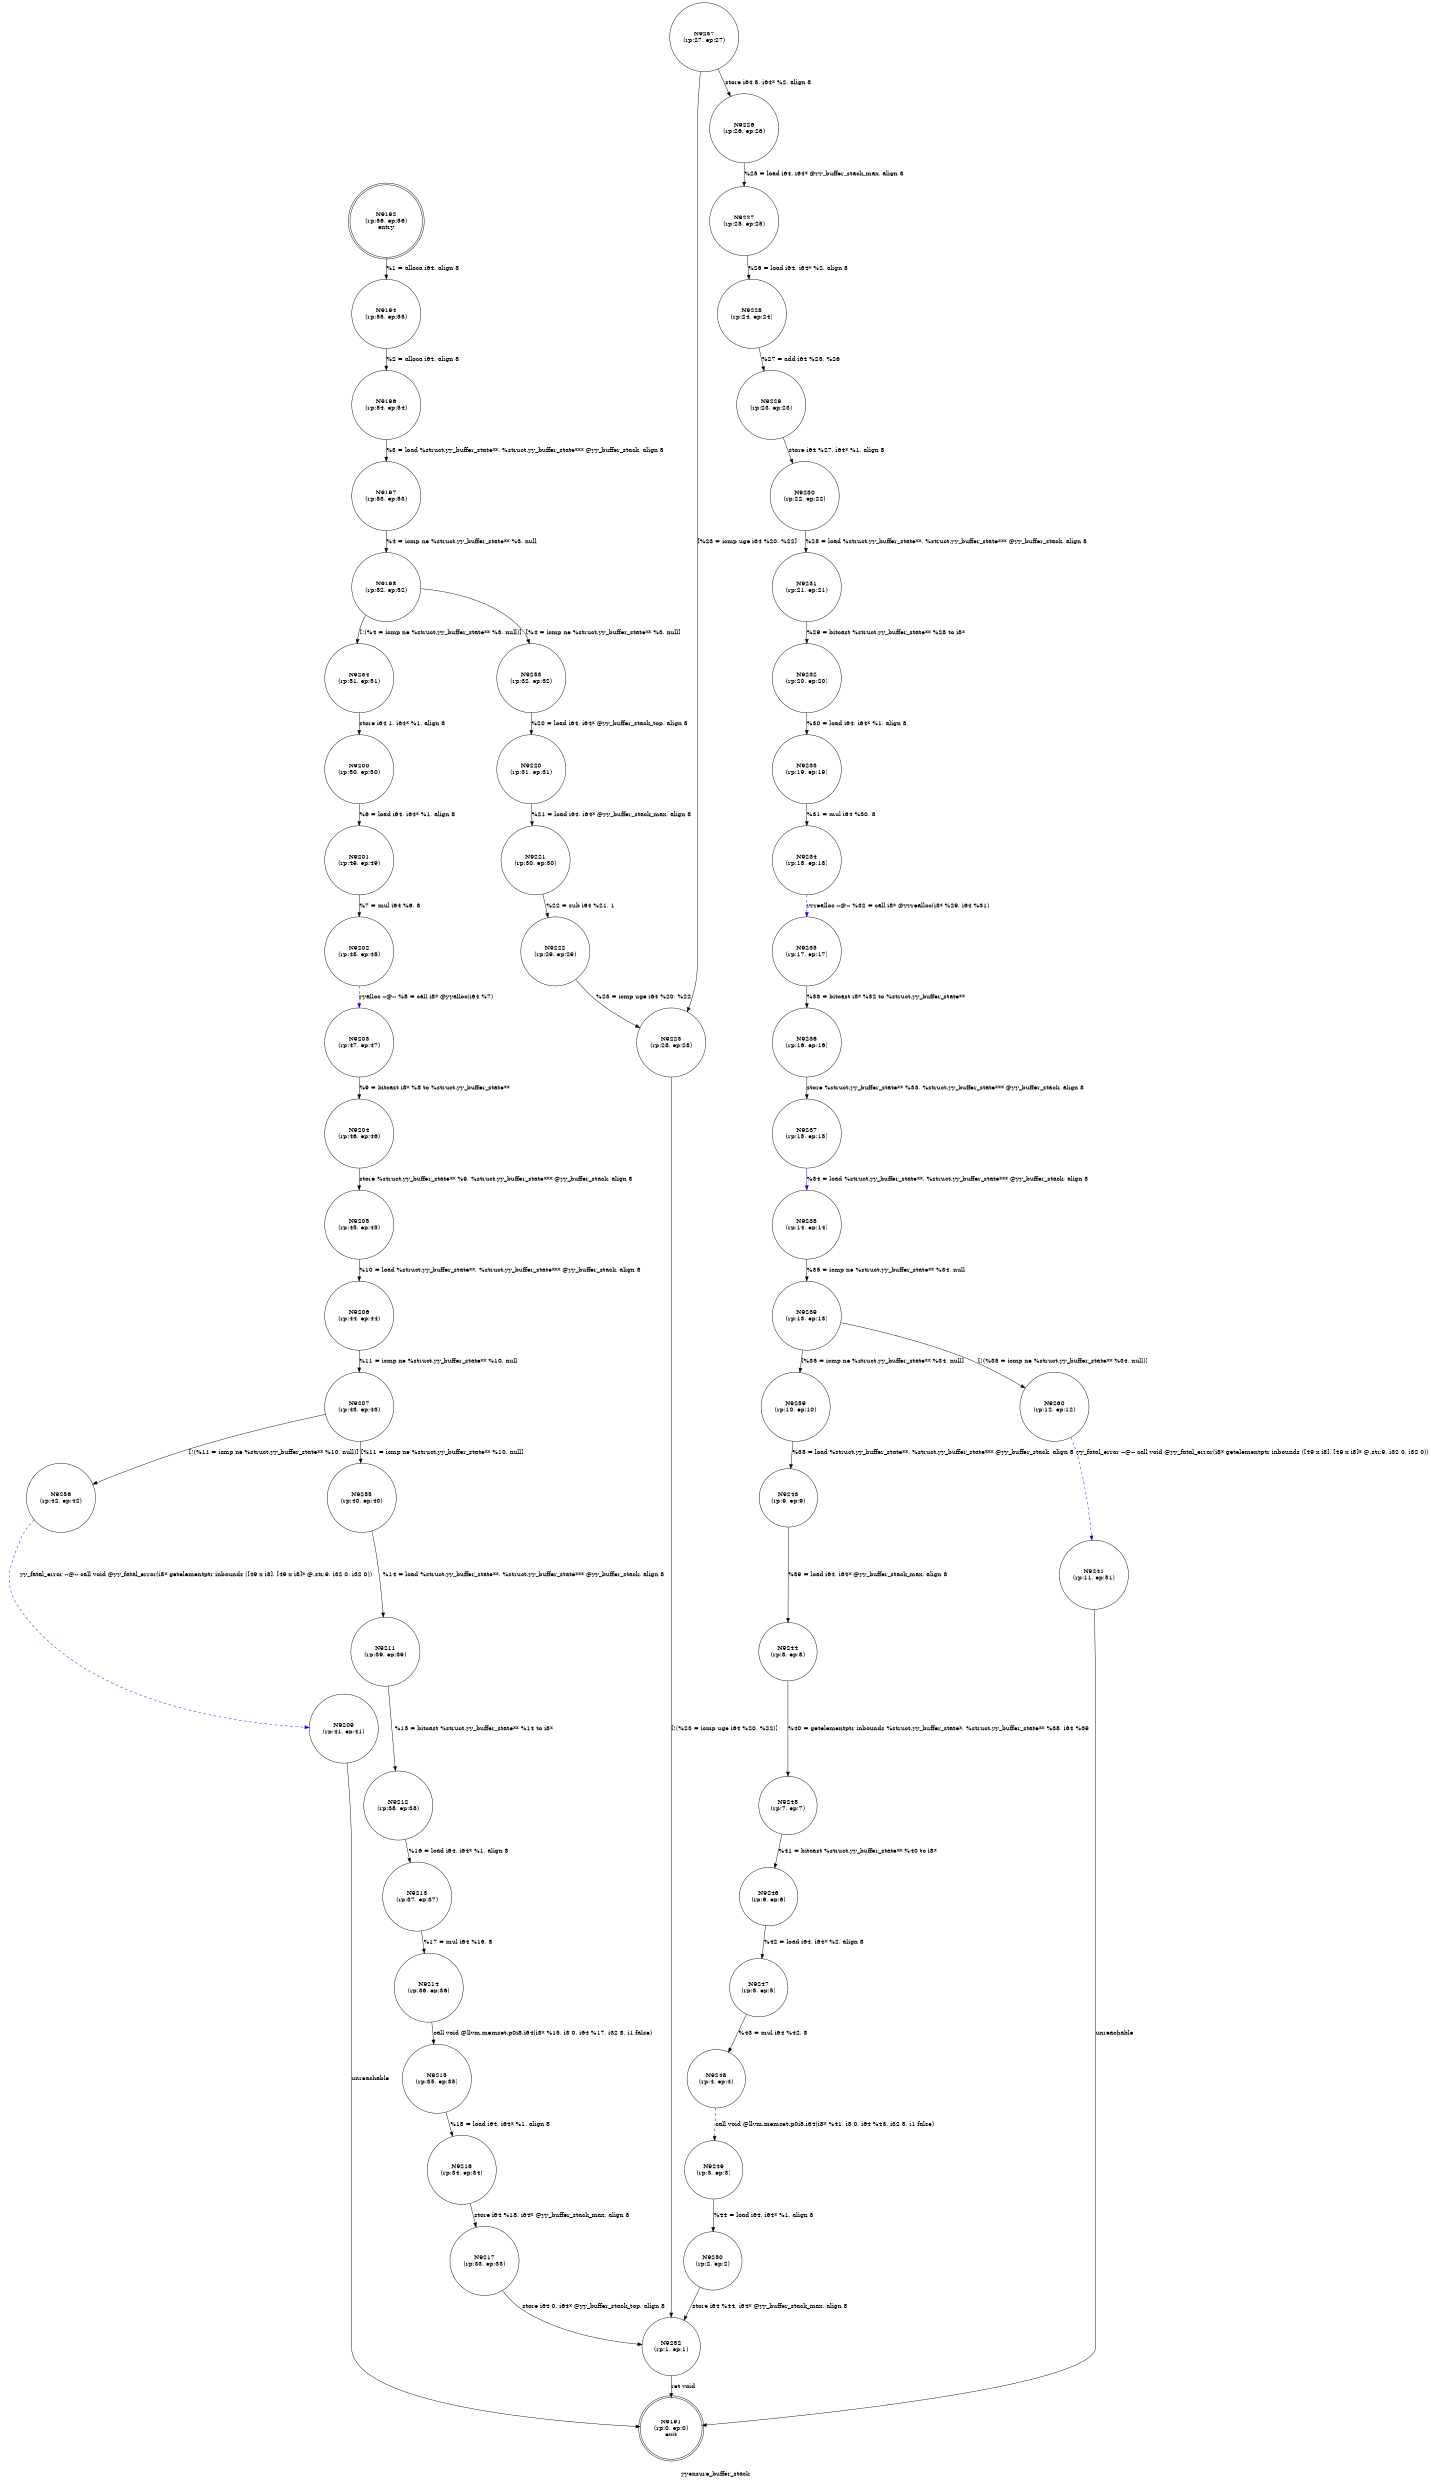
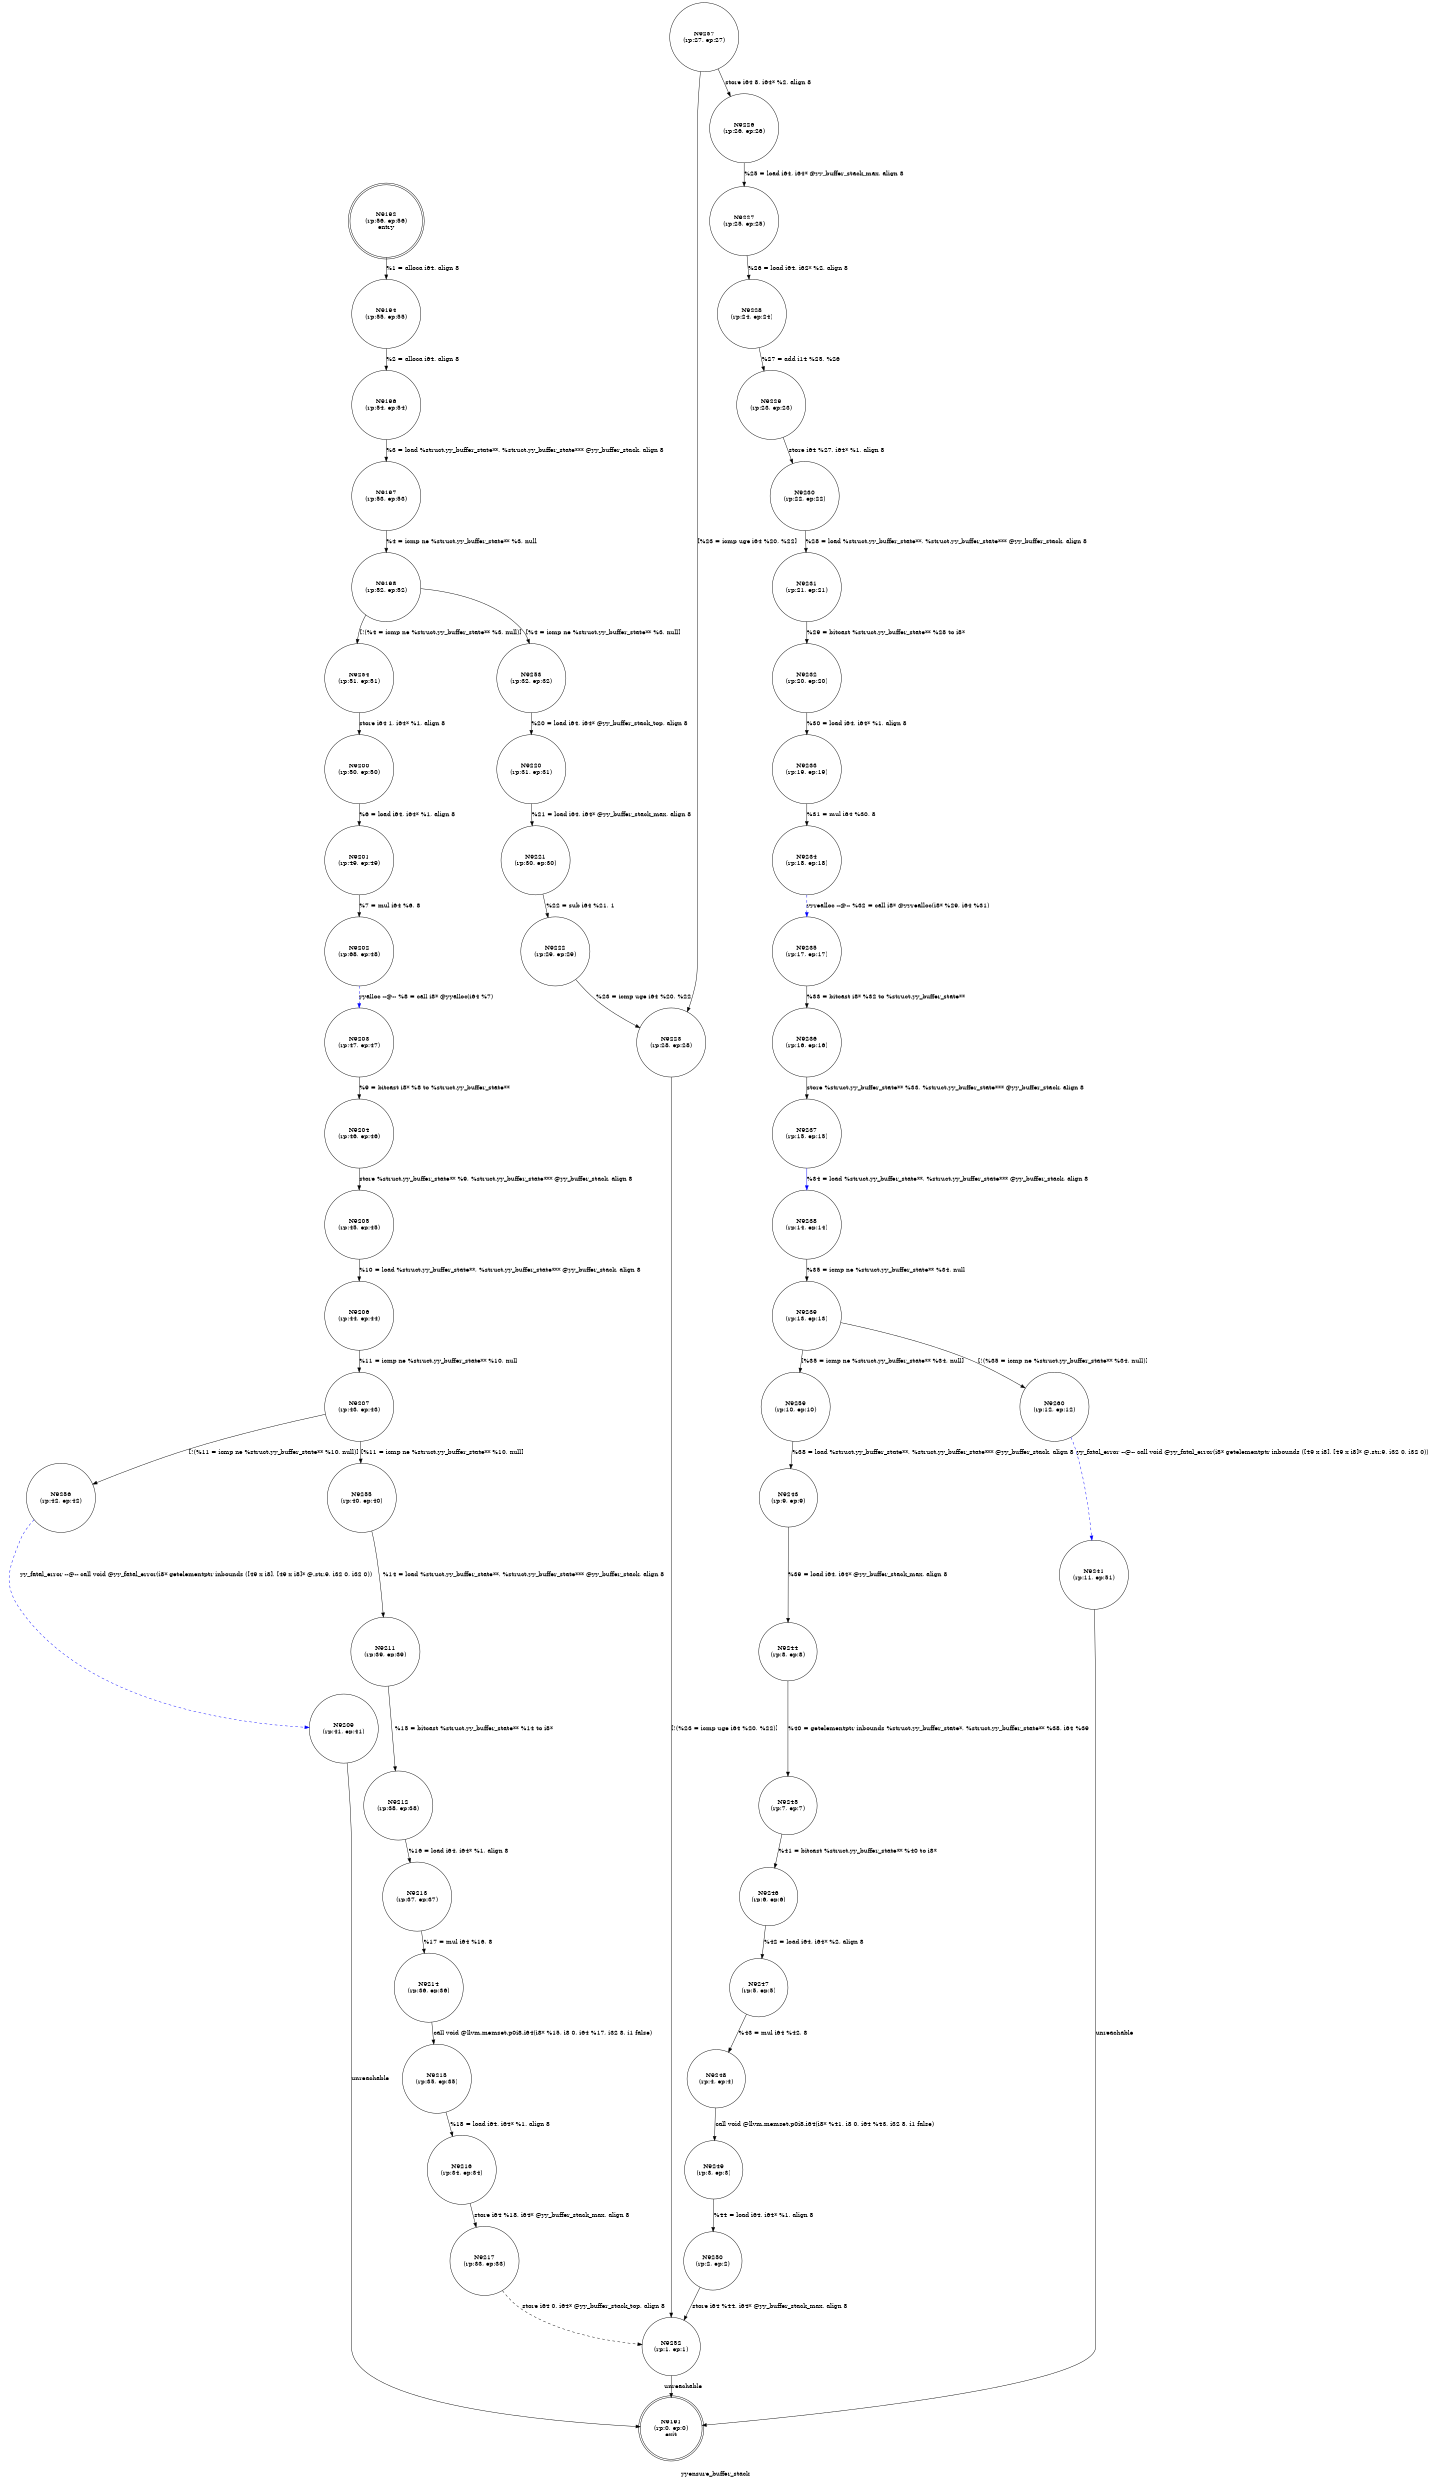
edge "N9227 (rp:25, ep:25)" -> "N9228 (rp:24, ep:24)": label "%26 = load i64, i64* %2, align 8" -> "%26 = load i64, i62* %2, align 8"
edge "N9228 (rp:24, ep:24)" -> "N9229 (rp:23, ep:23)": label "%27 = add i64 %25, %26" -> "%27 = add i14 %25, %26"
node "N9202 (rp:48, ep:48)": label "N9202 (rp:48, ep:48)" -> "N9202 (rp:68, ep:48)"
edge "N9248 (rp:4, ep:4)" -> "N9249 (rp:3, ep:3)": style dashed -> solid
edge "N9217 (rp:33, ep:33)" -> "N9252 (rp:1, ep:1)": style solid -> dashed
edge "N9252 (rp:1, ep:1)" -> "N9191 (rp:0, ep:0) exit": label "ret void" -> "unreachable"
